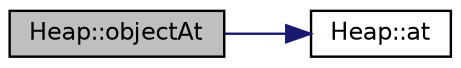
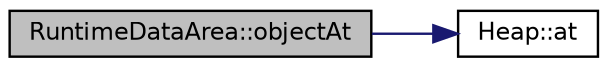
node "Heap::objectAt": label "Heap::objectAt" -> "RuntimeDataArea::objectAt"
